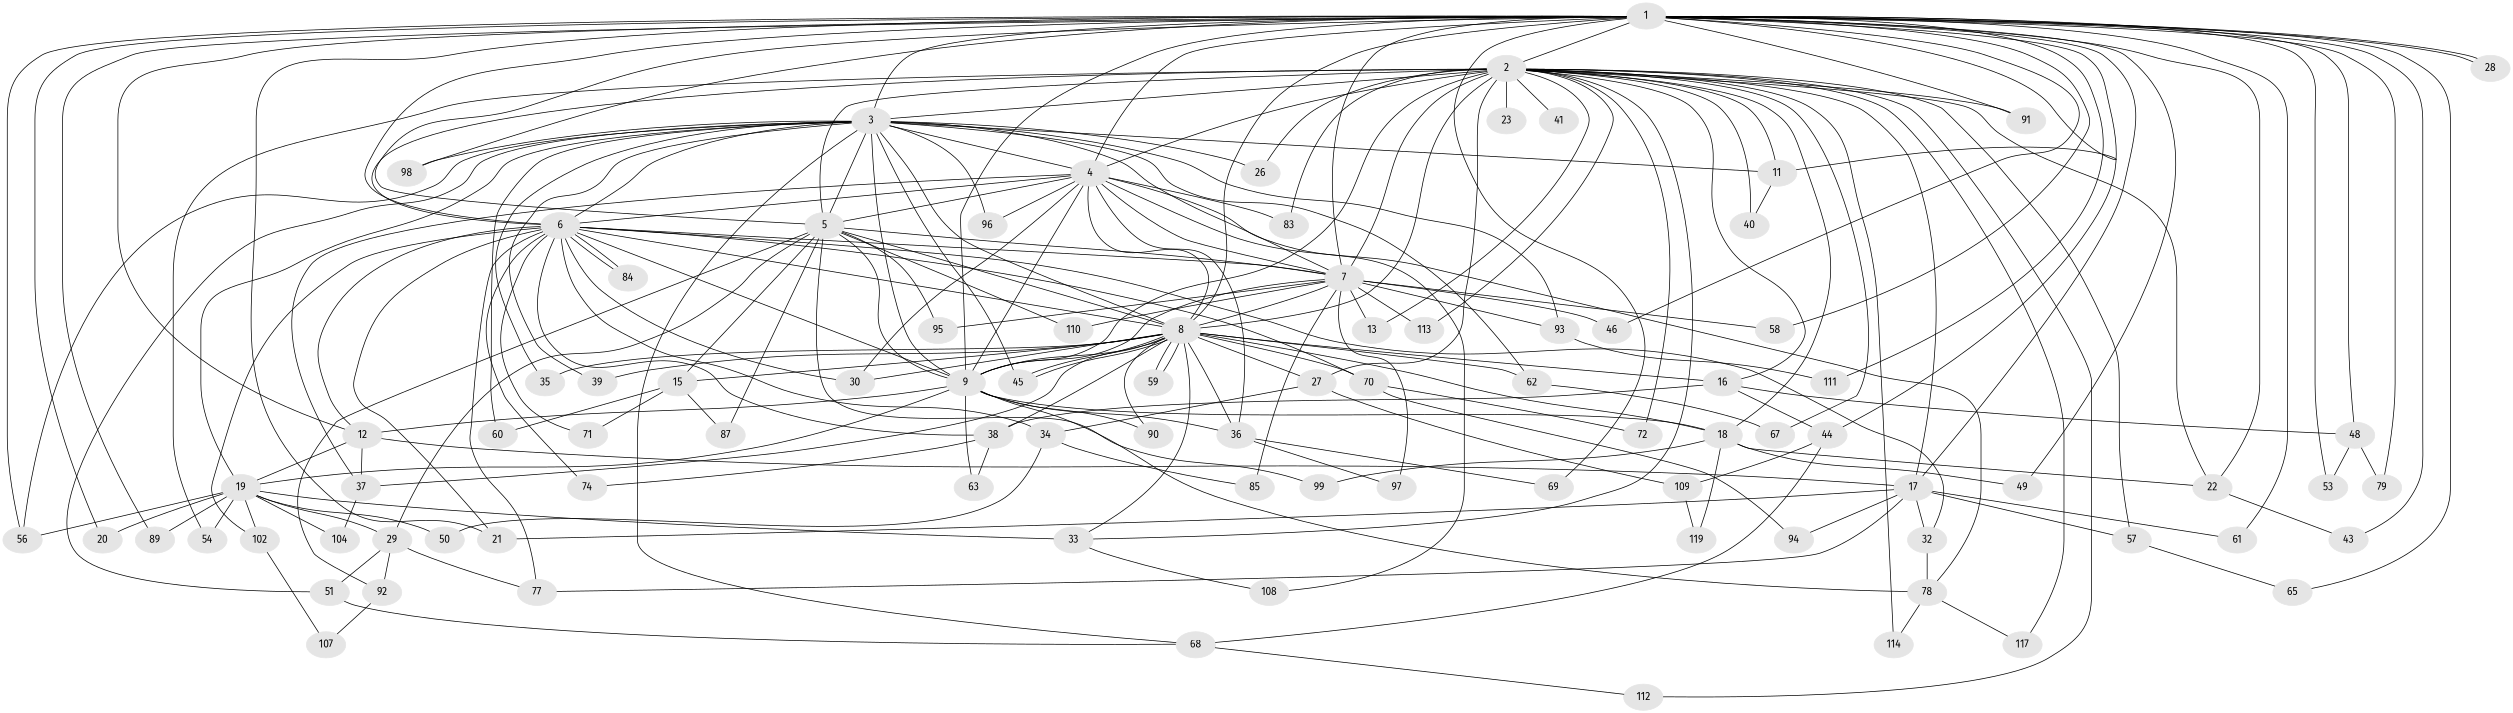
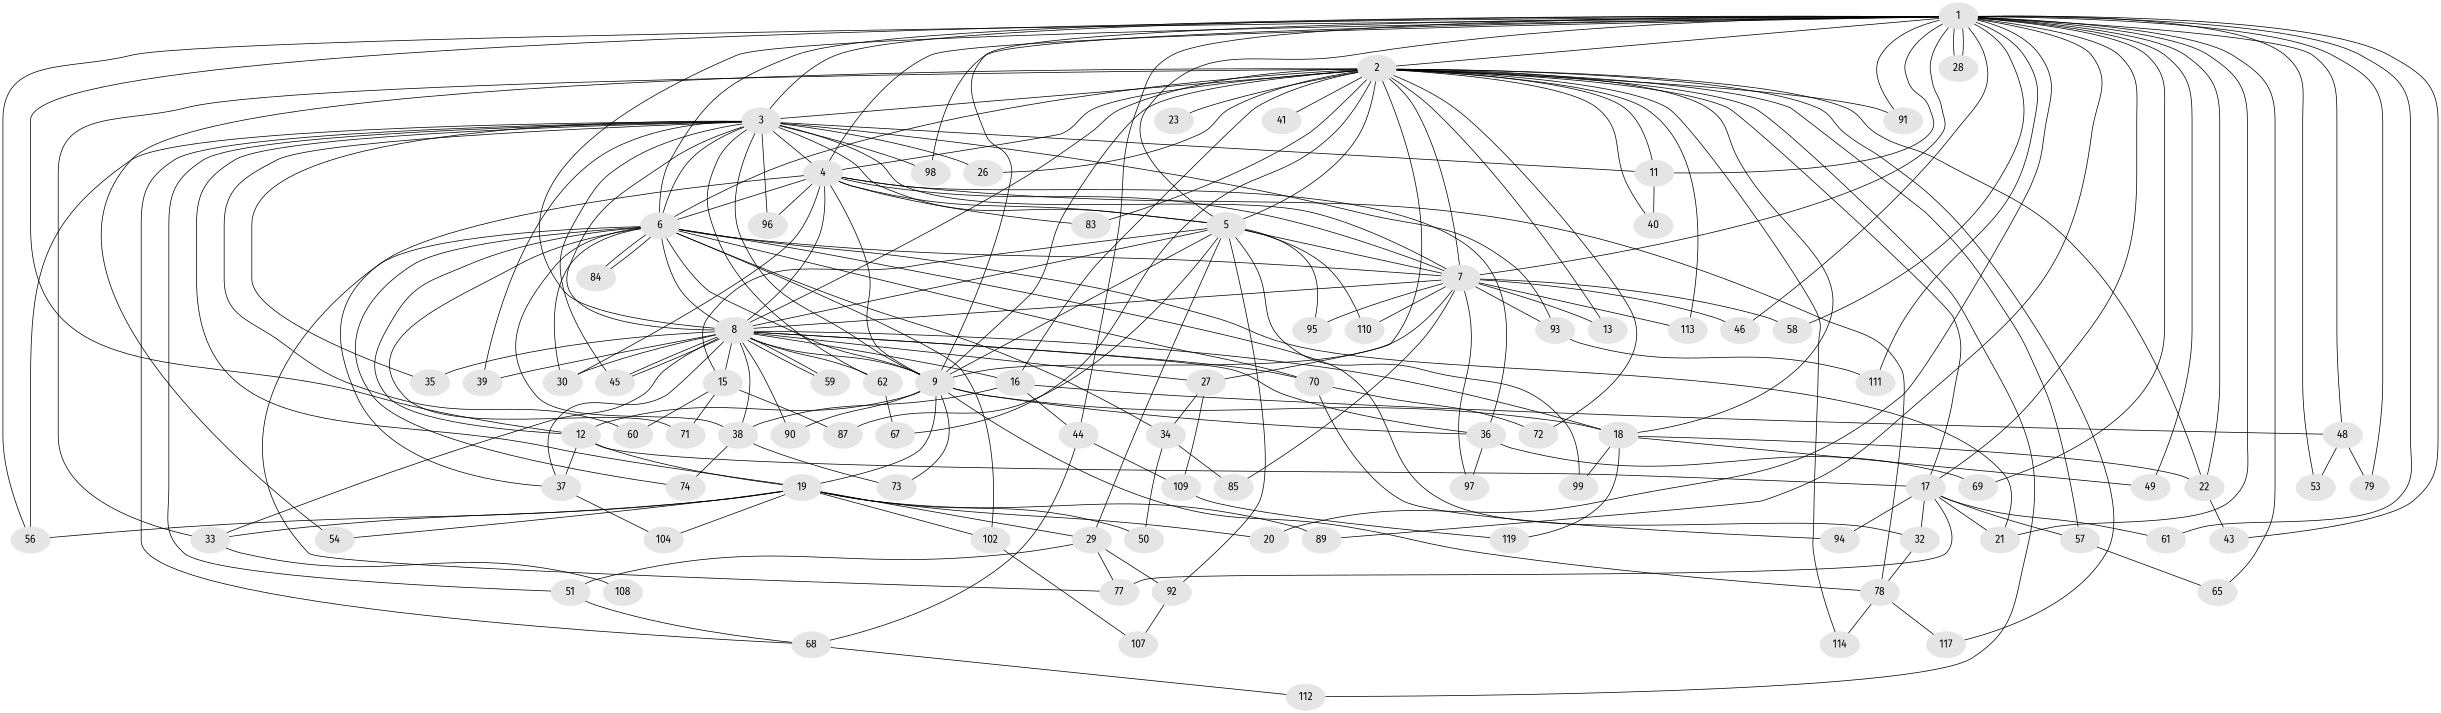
edge "4" -- "108": removed
node "63": label "63" -> "73"
